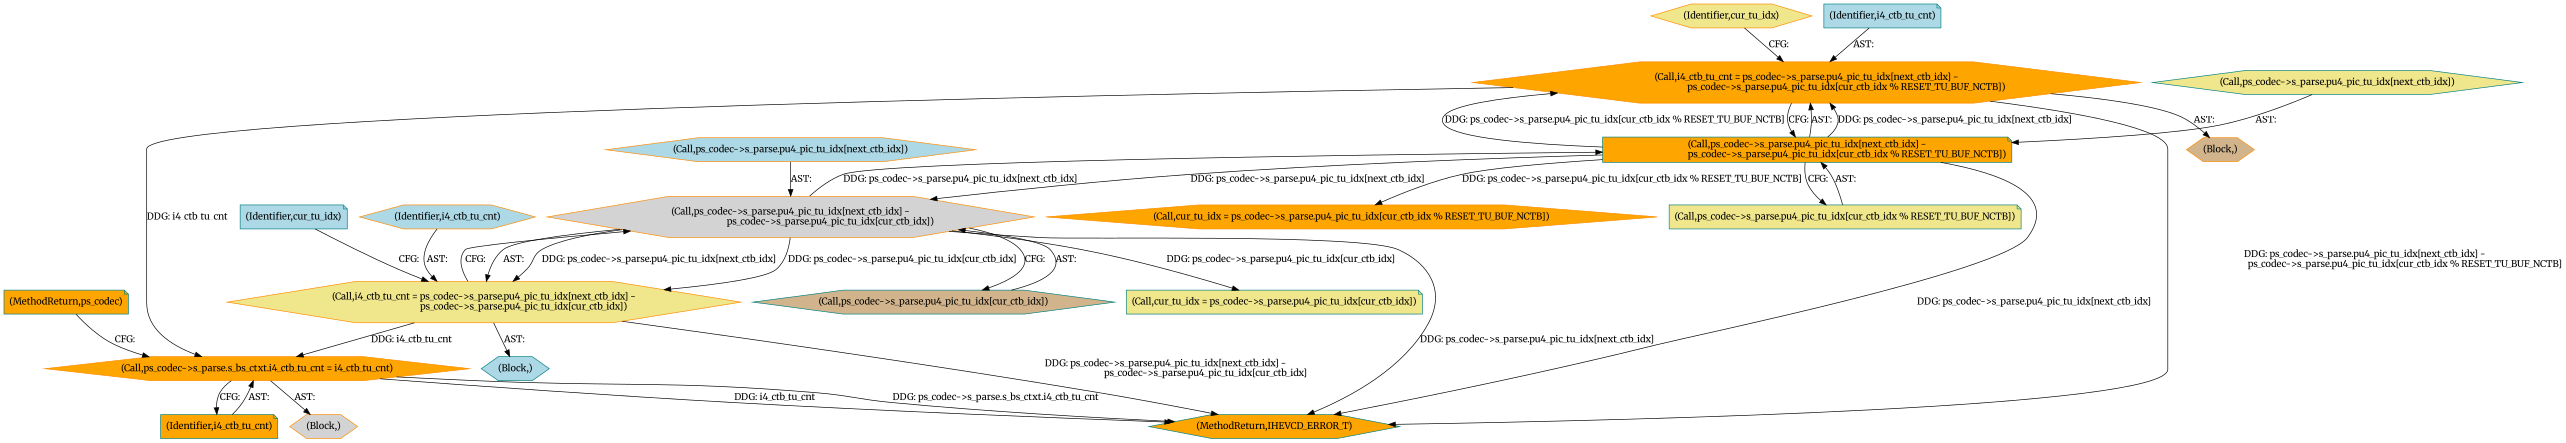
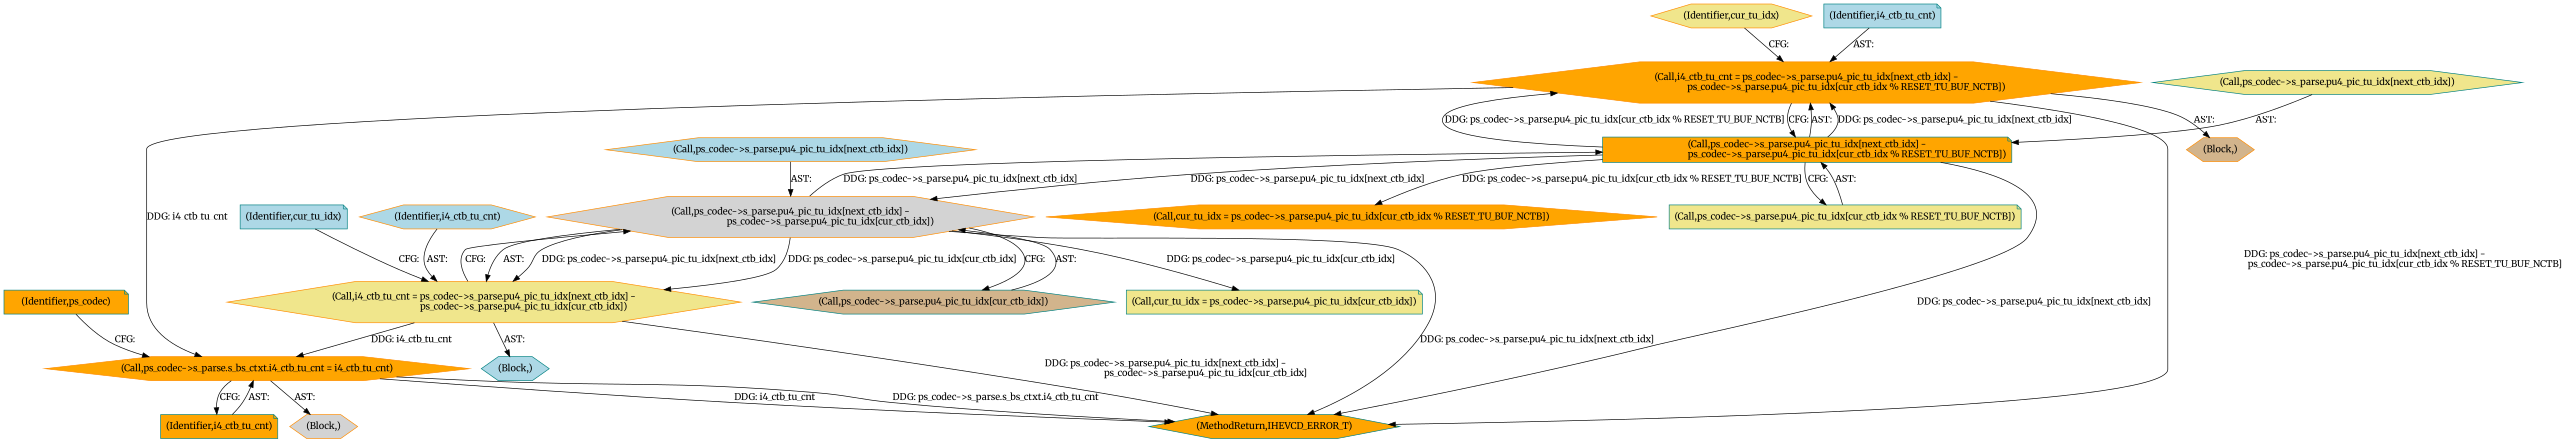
node "(MethodReturn,ps_codec)": label "(MethodReturn,ps_codec)" -> "(Identifier,ps_codec)"
